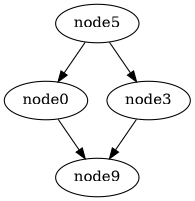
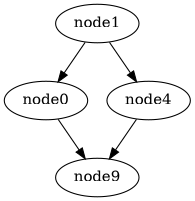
node "node5": label "node5" -> "node1"
node "node3": label "node3" -> "node4"
